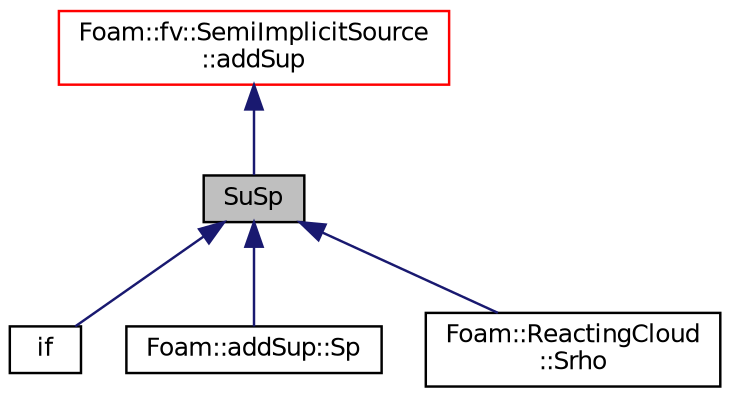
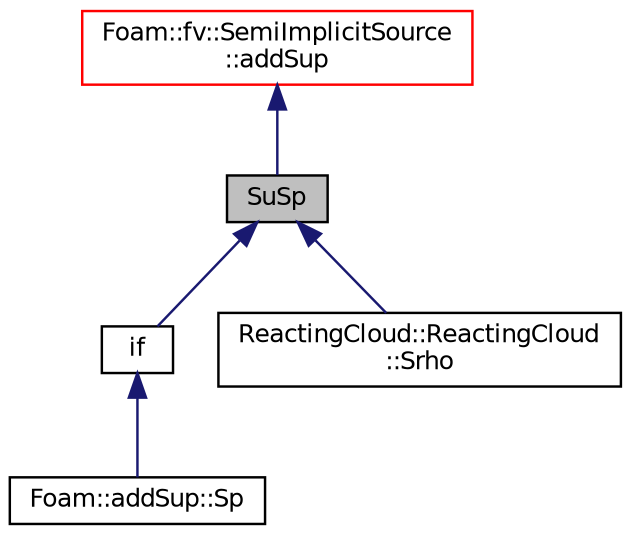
edge "Foam::addSup::Sp" -> "SuSp": now "Foam::addSup::Sp" -> "if"
node "Foam::ReactingCloud ::Srho": label "Foam::ReactingCloud ::Srho" -> "ReactingCloud::ReactingCloud ::Srho"
